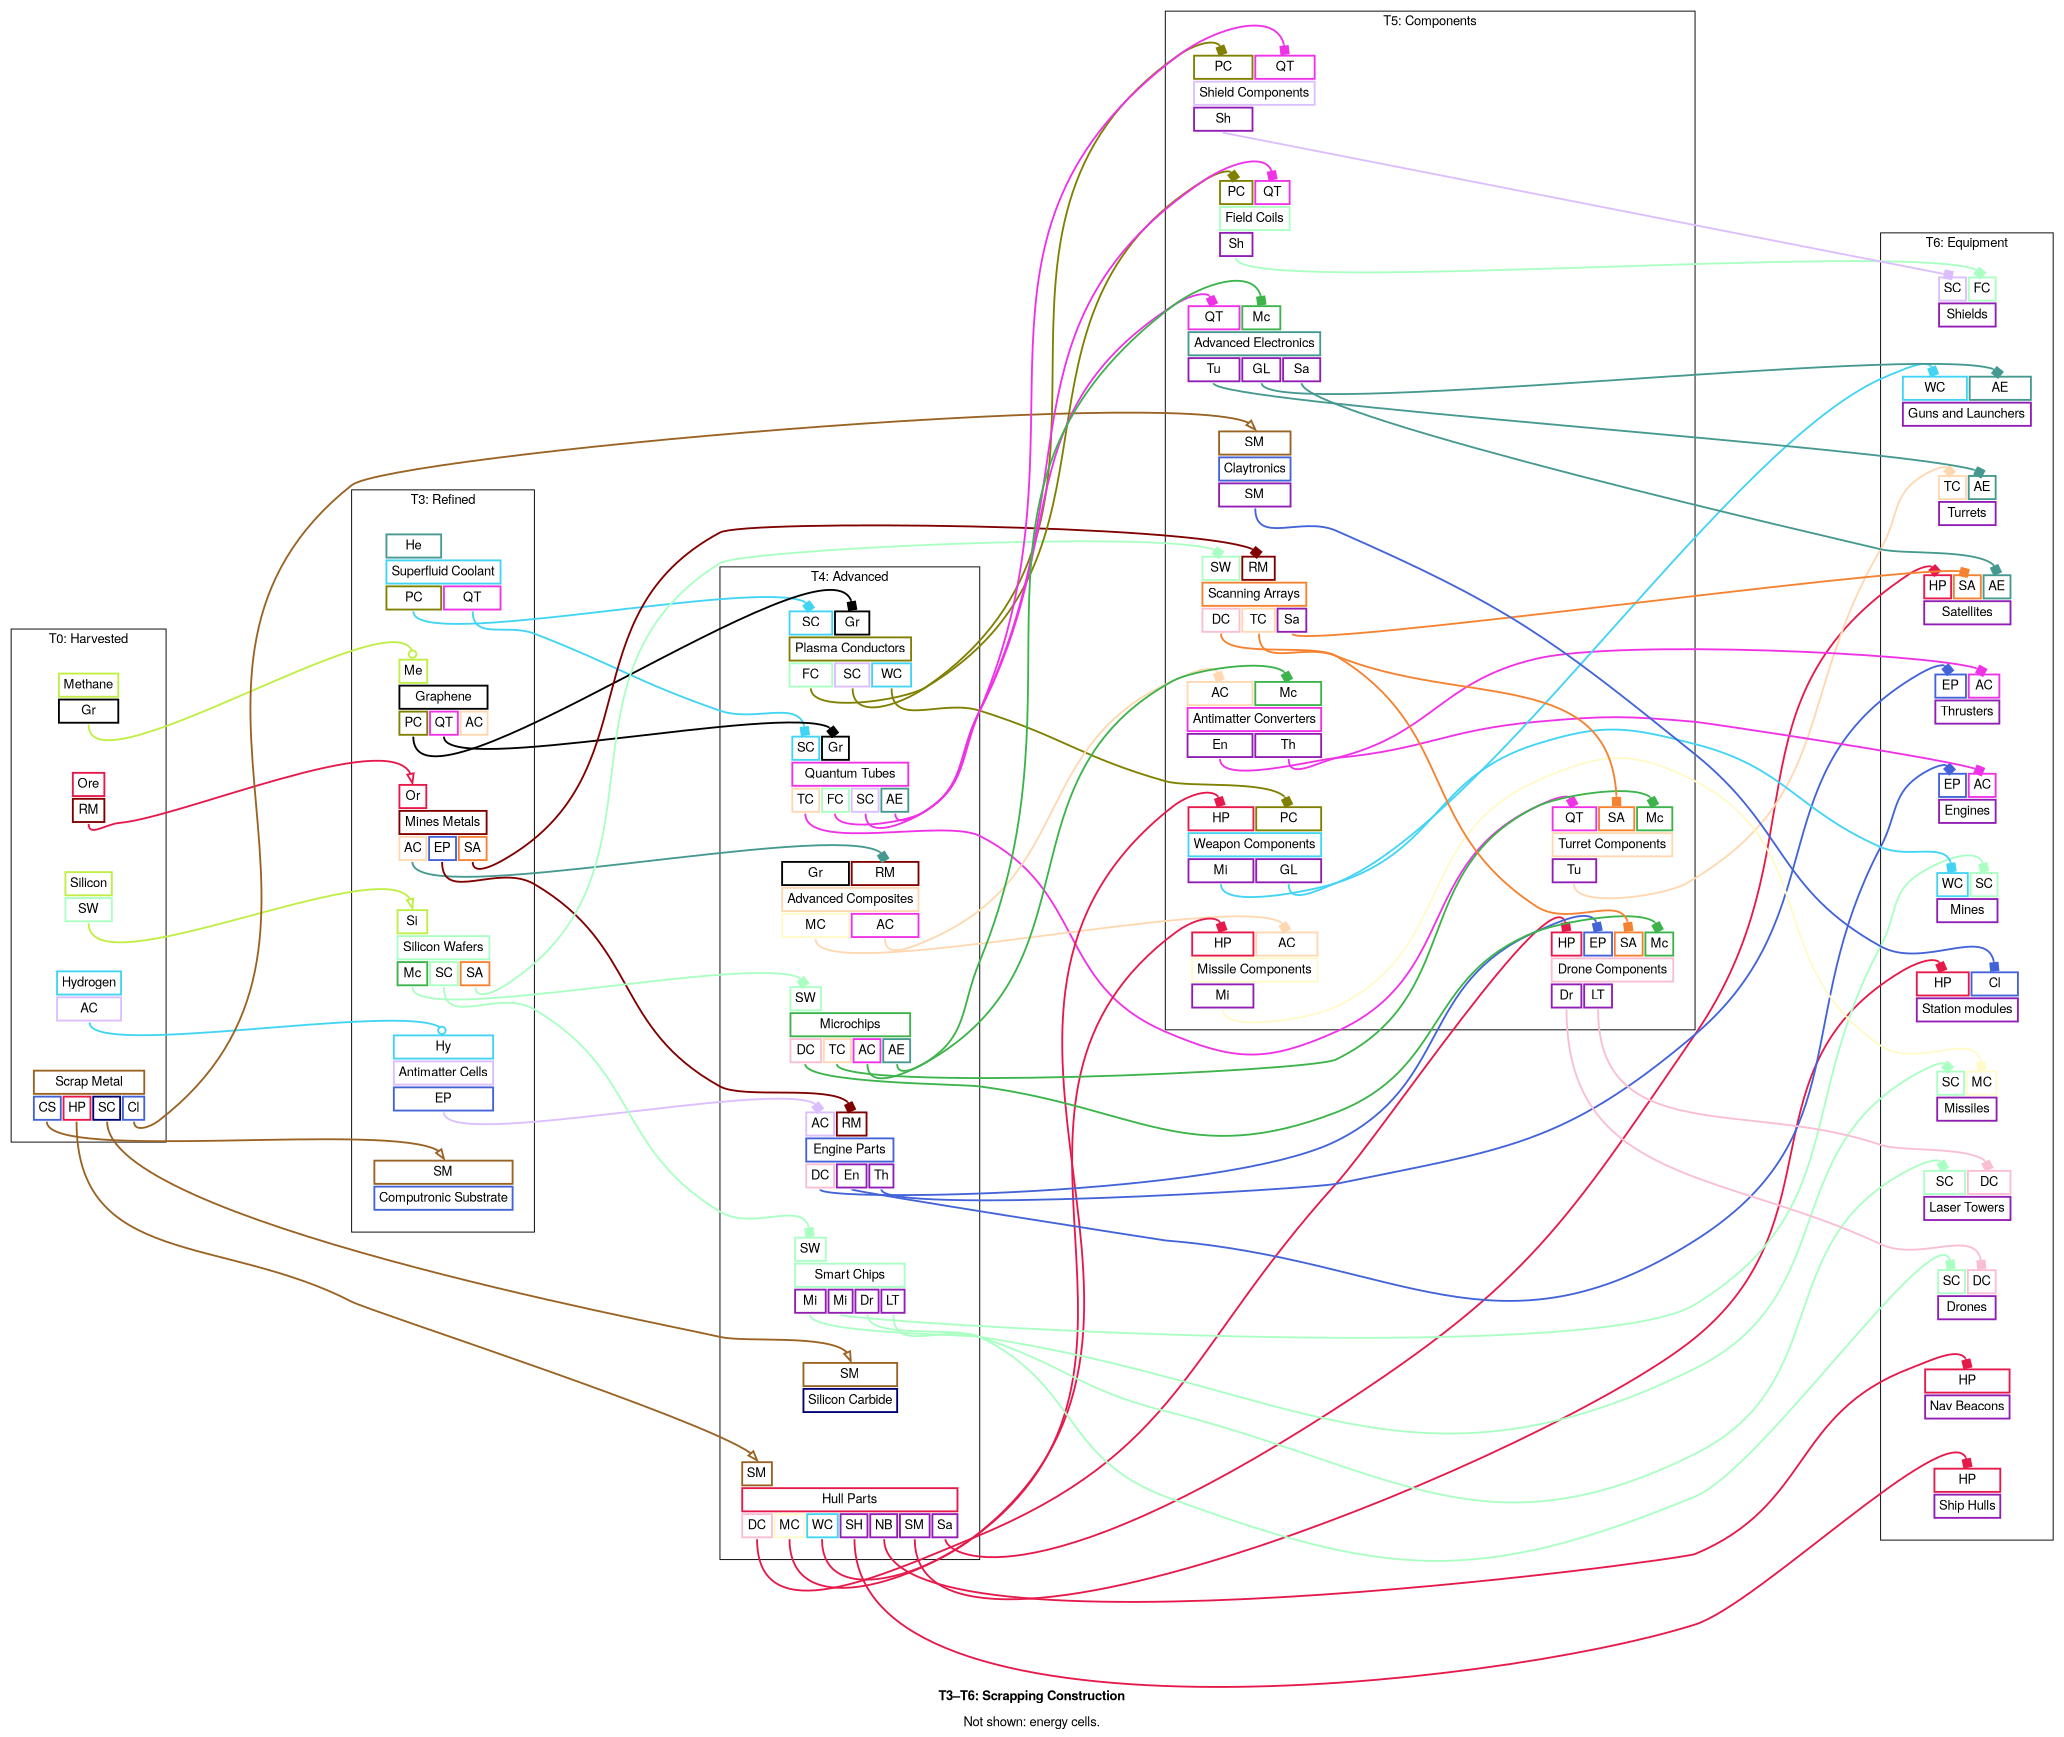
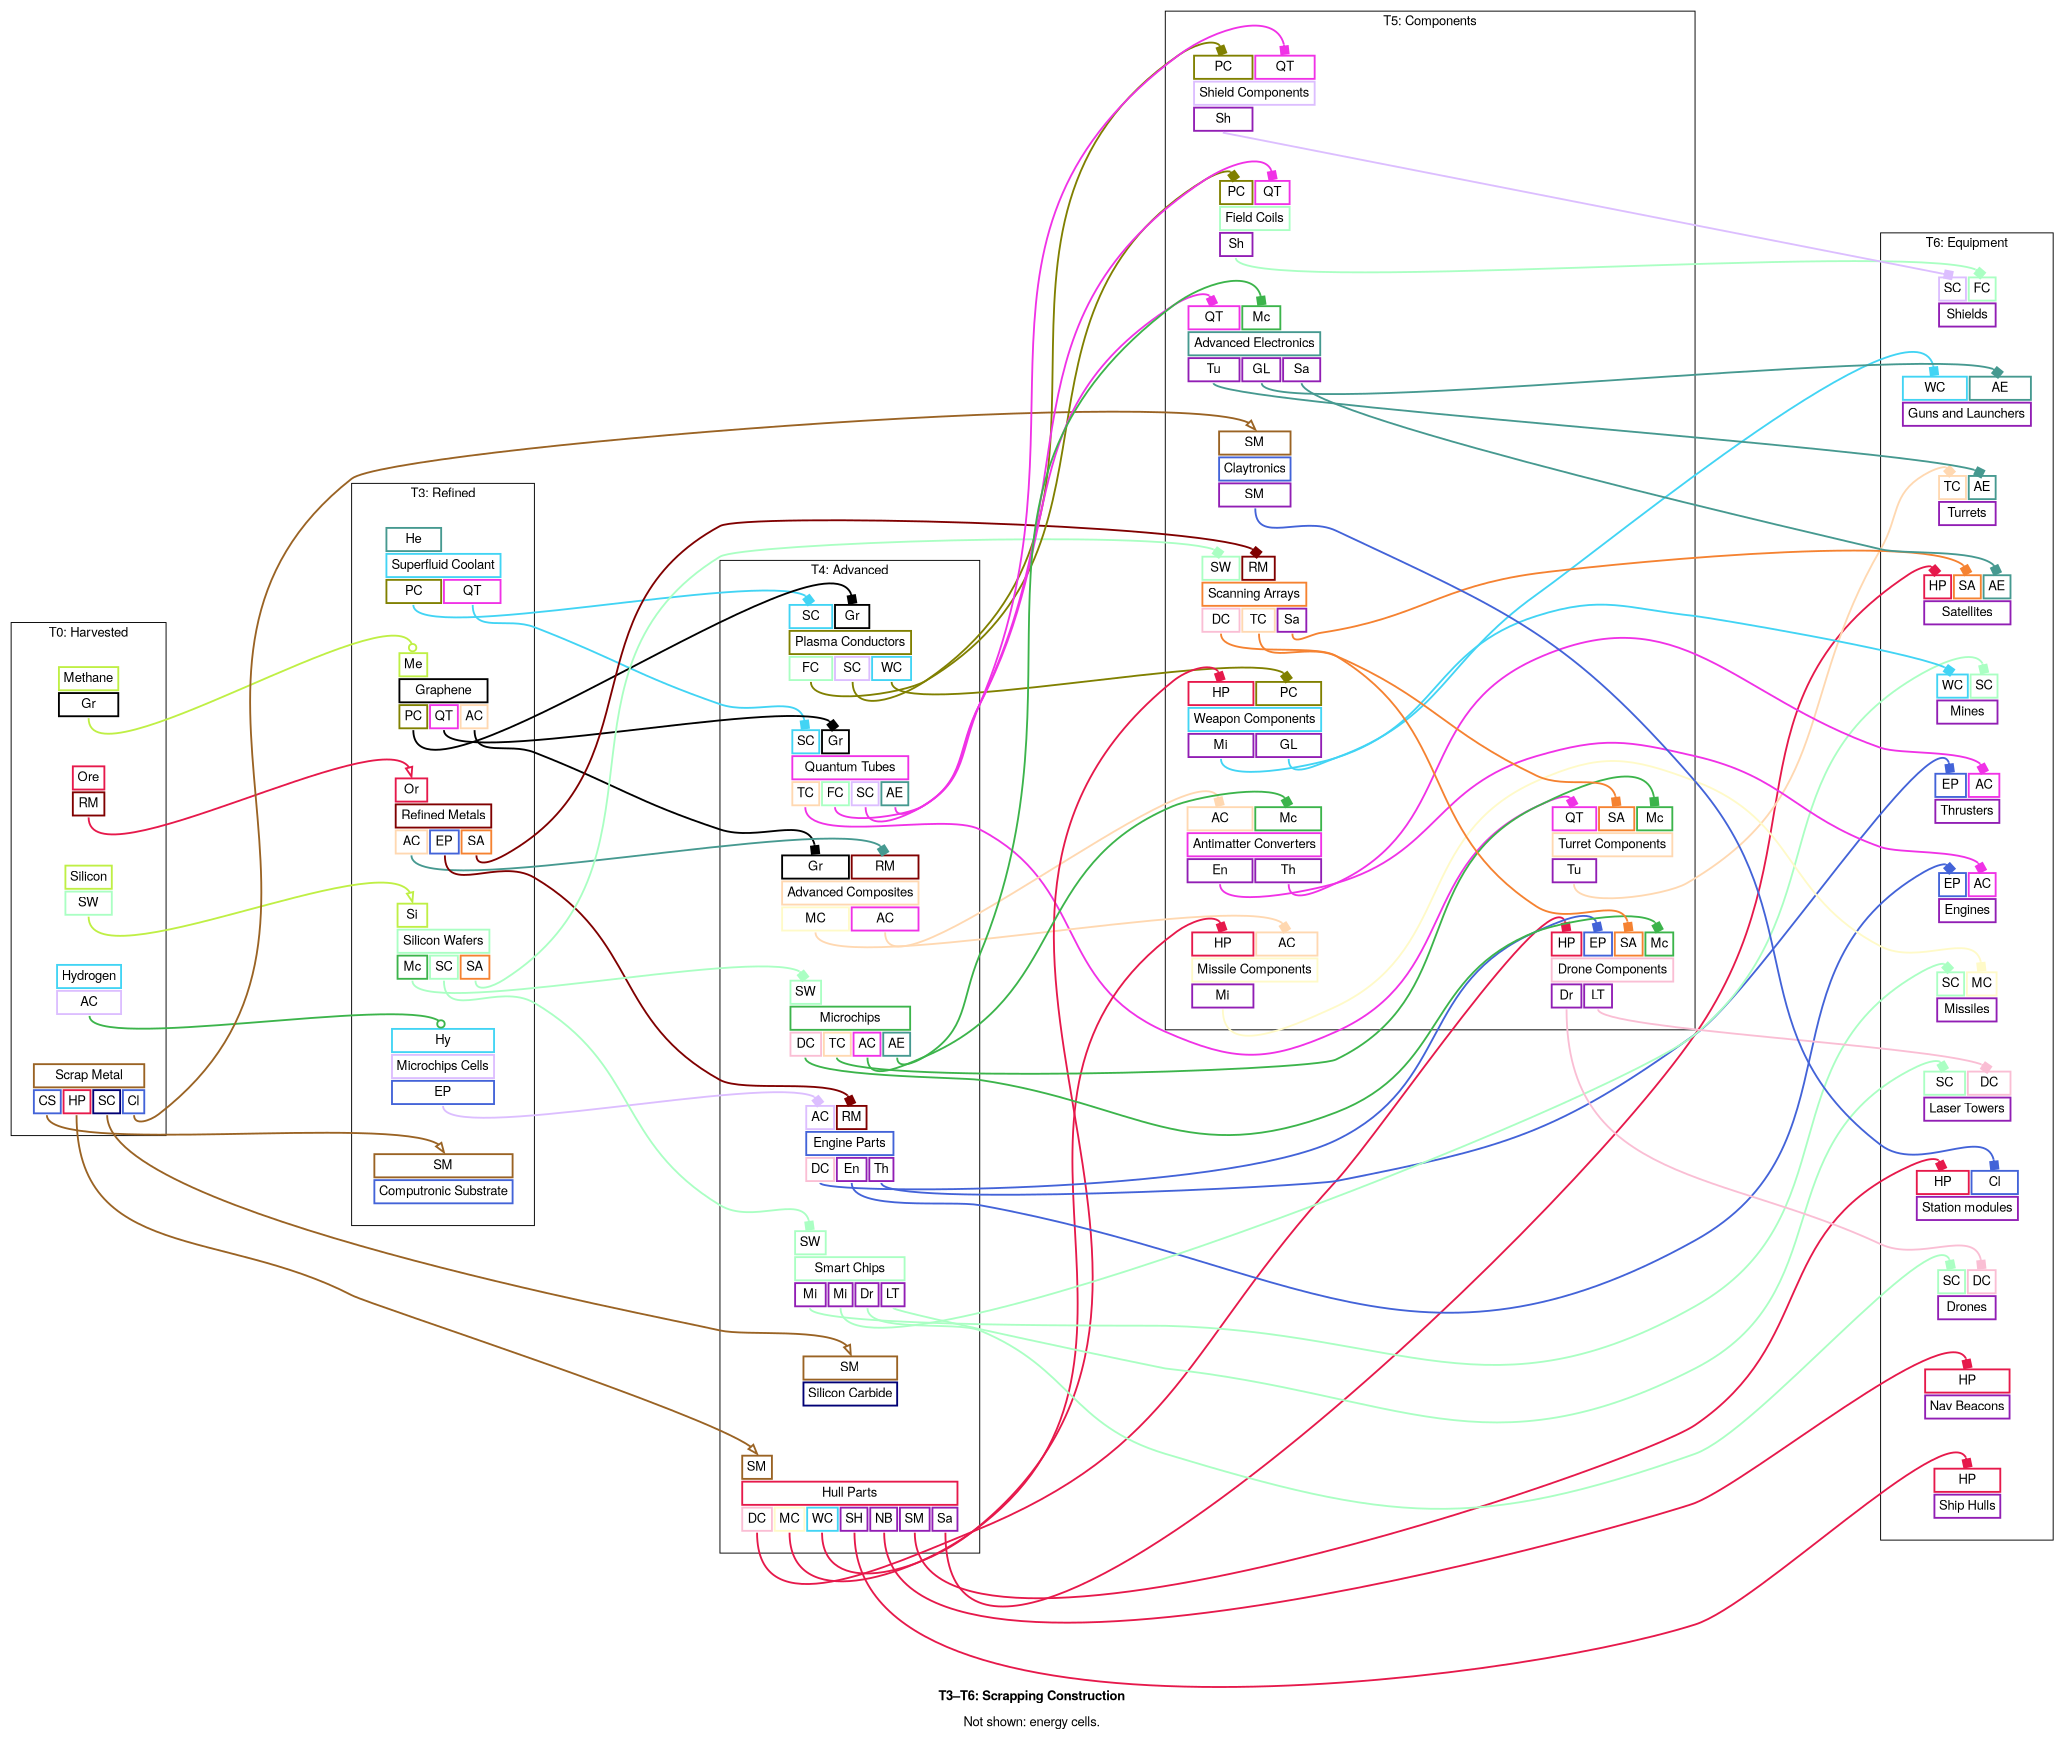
edge "Me" -> "Gr": added
node "Or": text "Mines Metals" -> "Refined Metals"
edge "Hydrogen" -> "Hy": color #42d4f4 -> #3cb44b
node "Hy": text "Antimatter Cells" -> "Microchips Cells"
